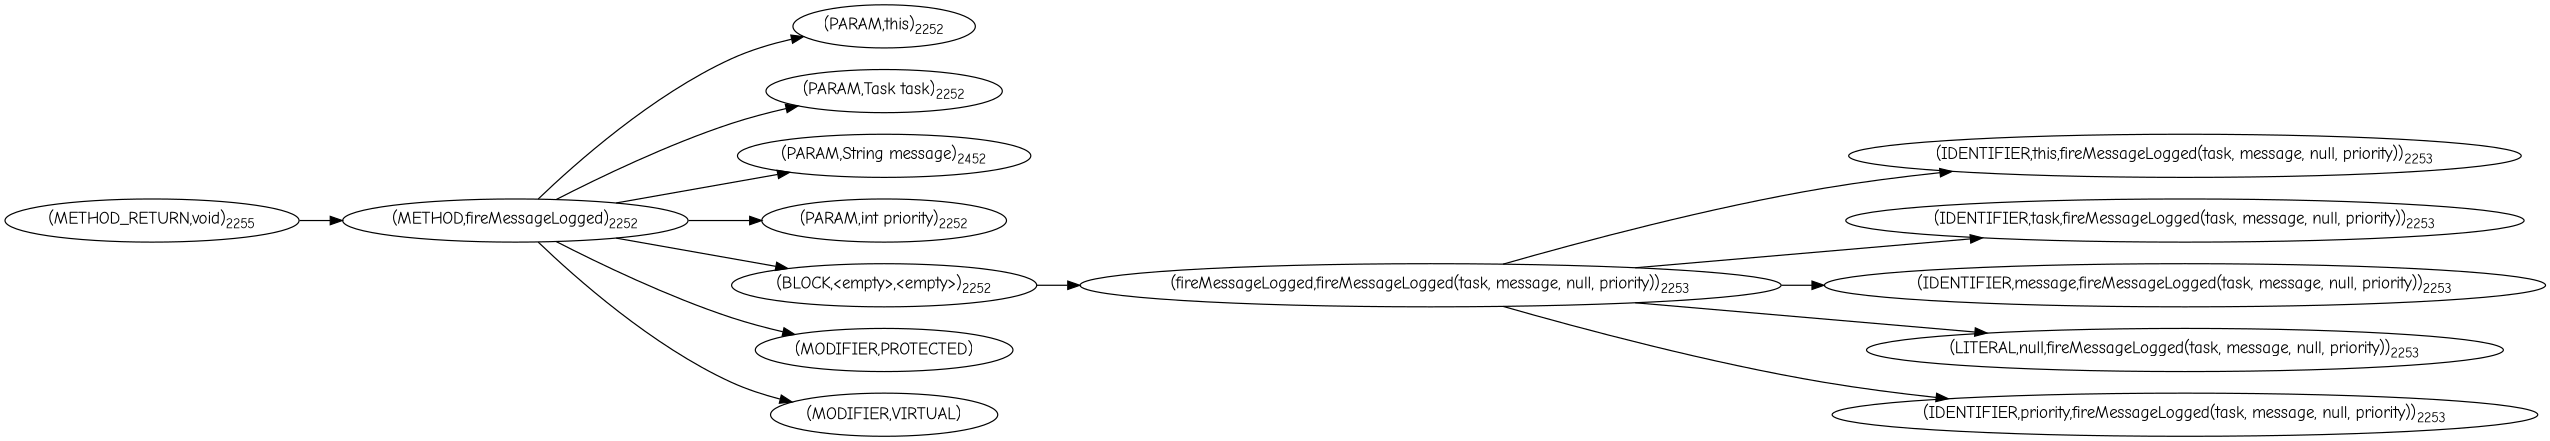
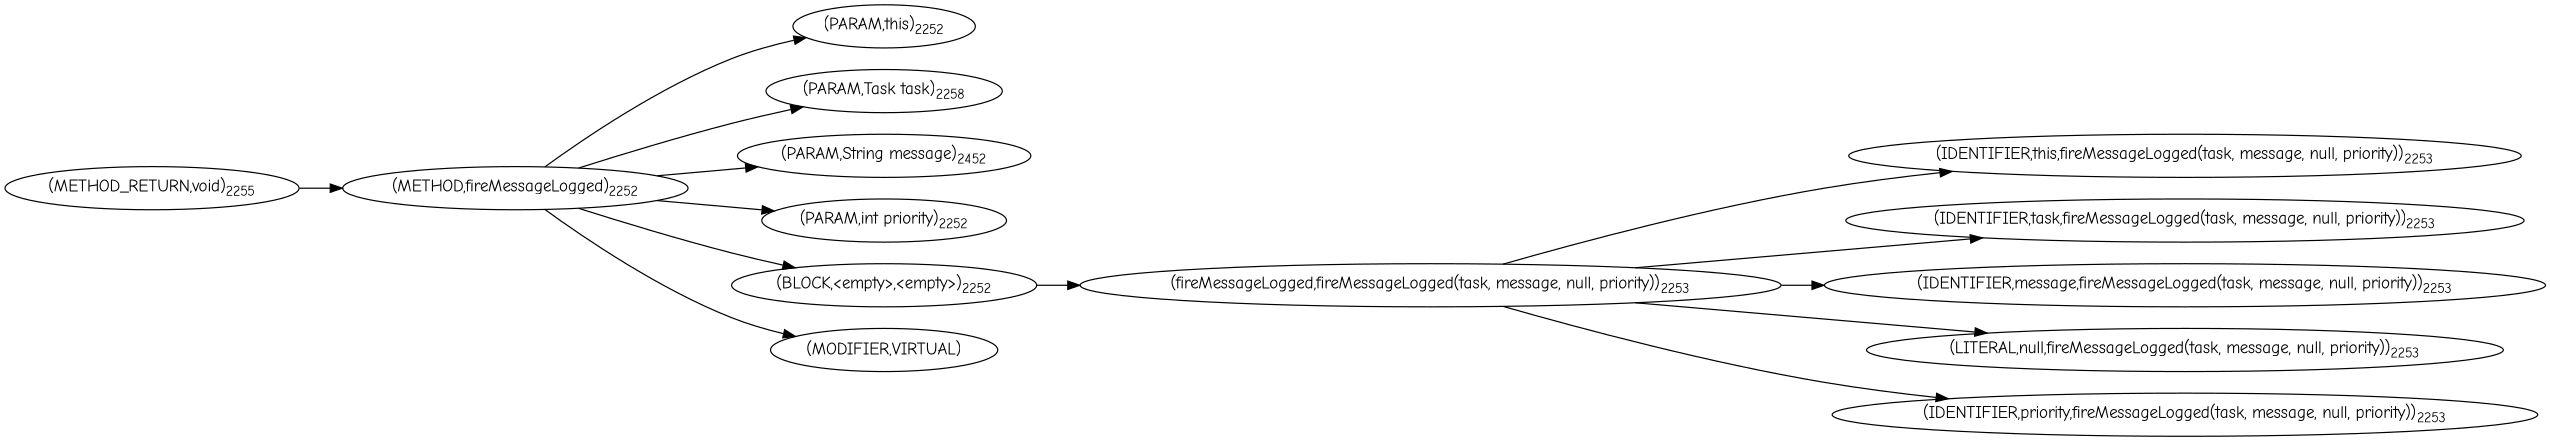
node "(PARAM,Task task)": text "2252" -> "2258"
node "(MODIFIER,PROTECTED)": removed
